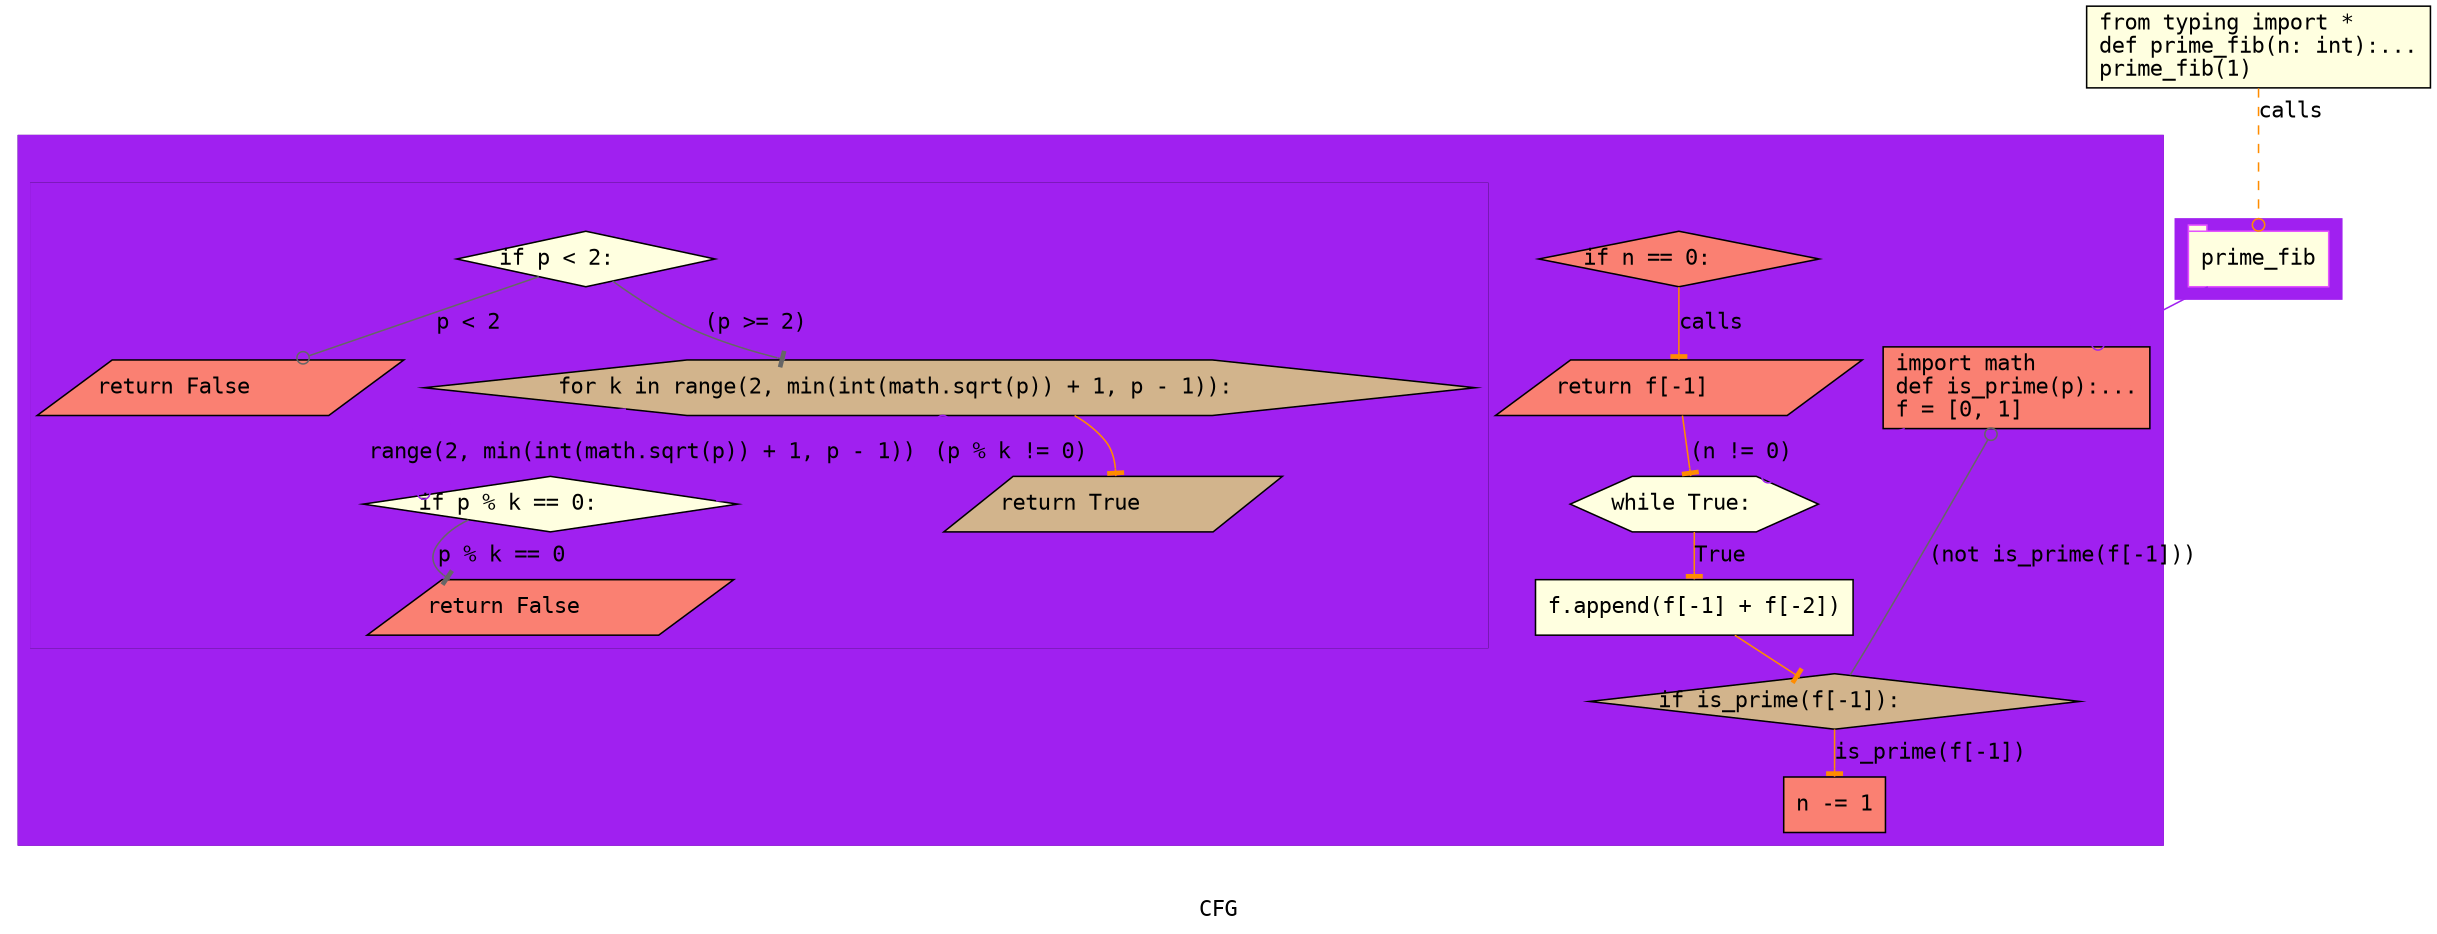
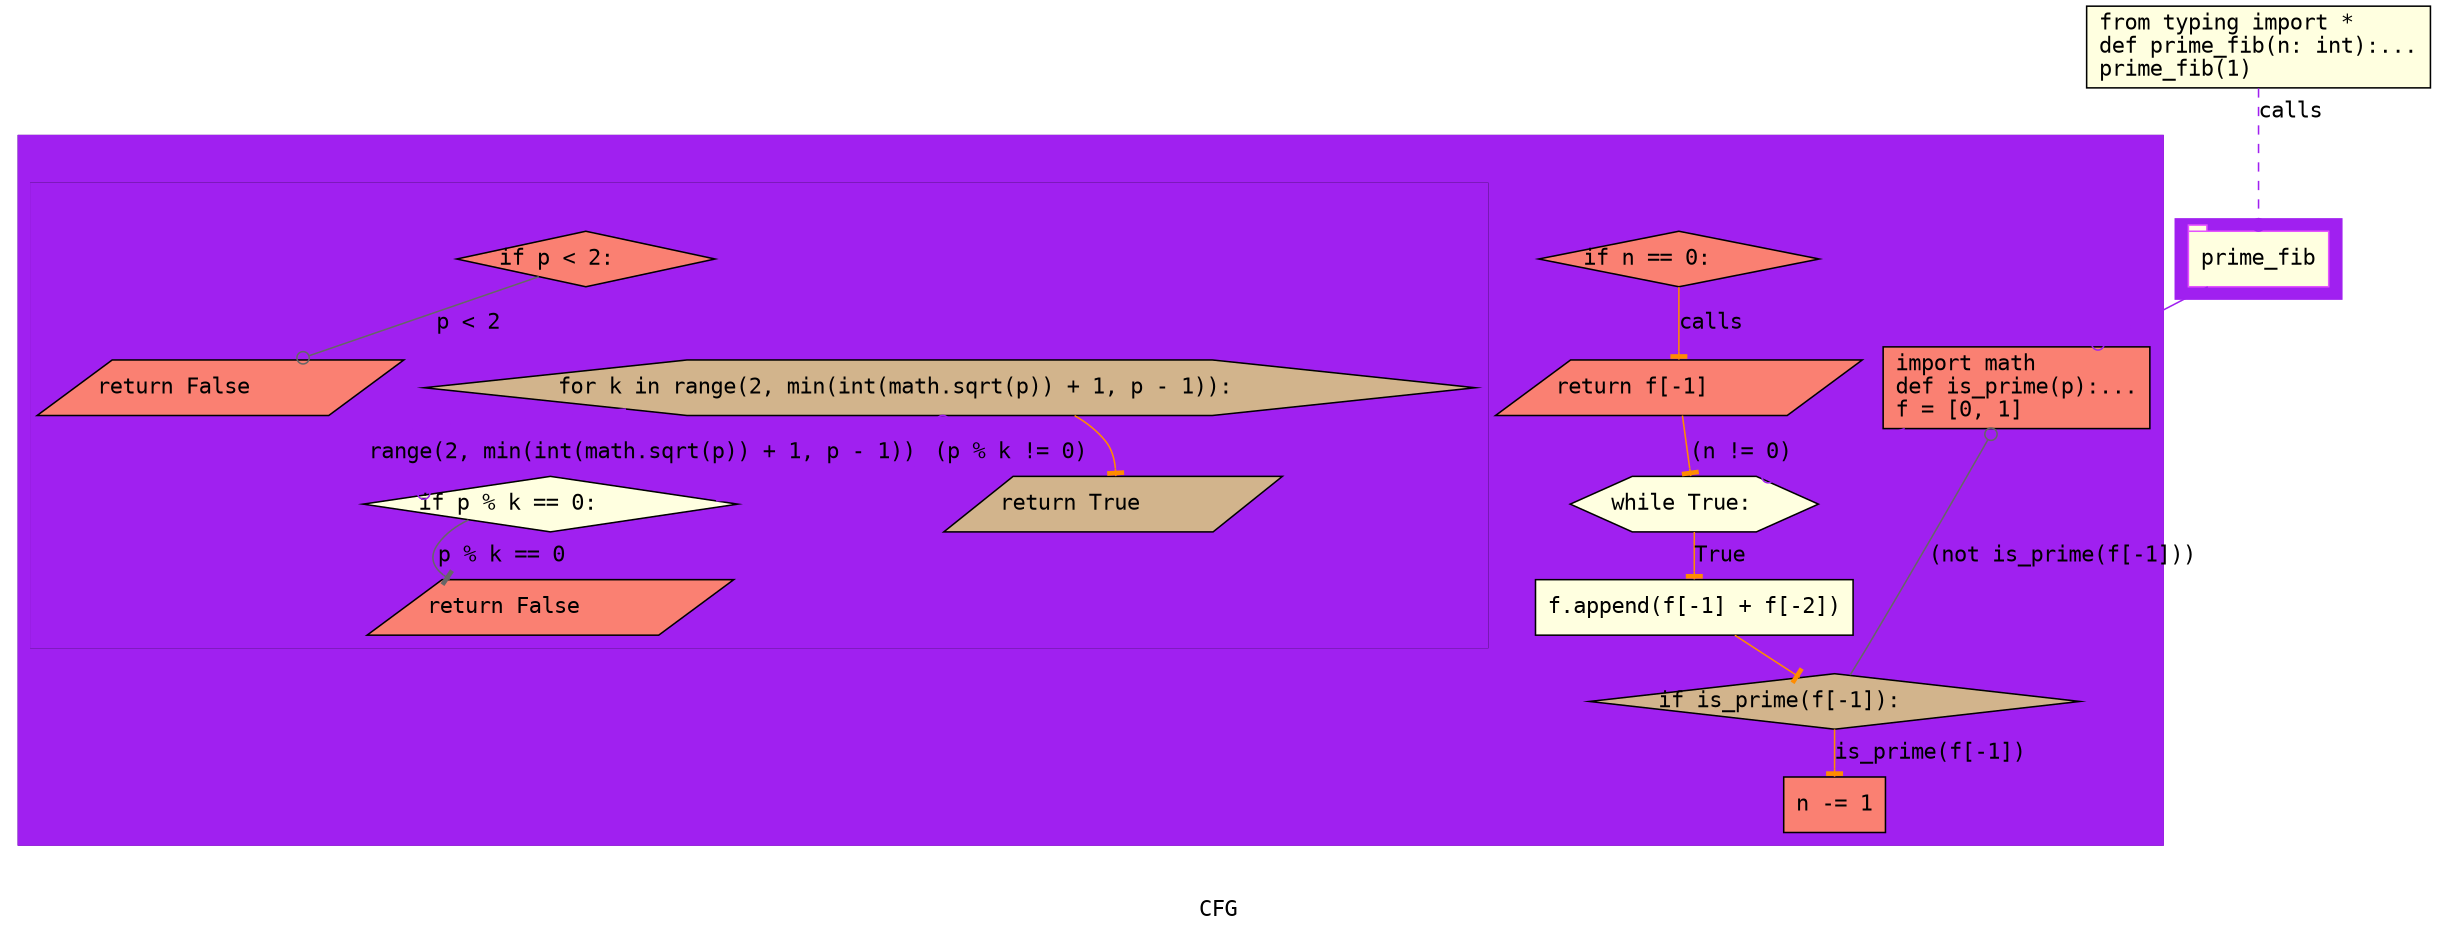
edge "from typing import * def prime_fib(n: int):... prime_fib(1)" -> "prime_fib": color darkorange -> purple
node "if p < 2:": fillcolor lightyellow -> salmon
edge "if p < 2:" -> "for k in range(2, min(int(math.sqrt(p)) + 1, p - 1)):": removed, label "(p >= 2)"
